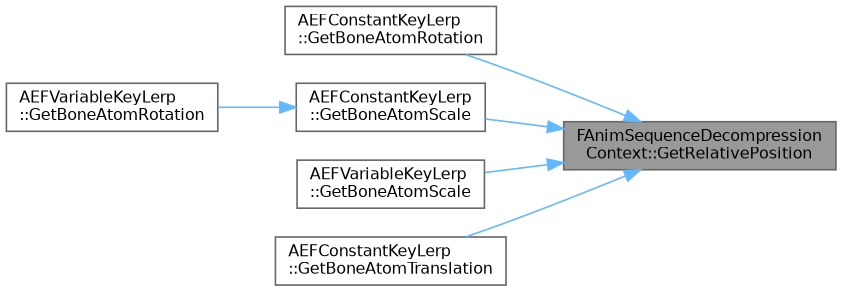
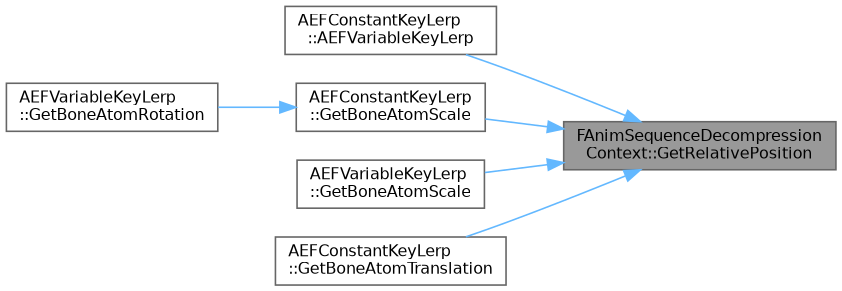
node "AEFConstantKeyLerp ::GetBoneAtomRotation": label "AEFConstantKeyLerp ::GetBoneAtomRotation" -> "AEFConstantKeyLerp ::AEFVariableKeyLerp"
